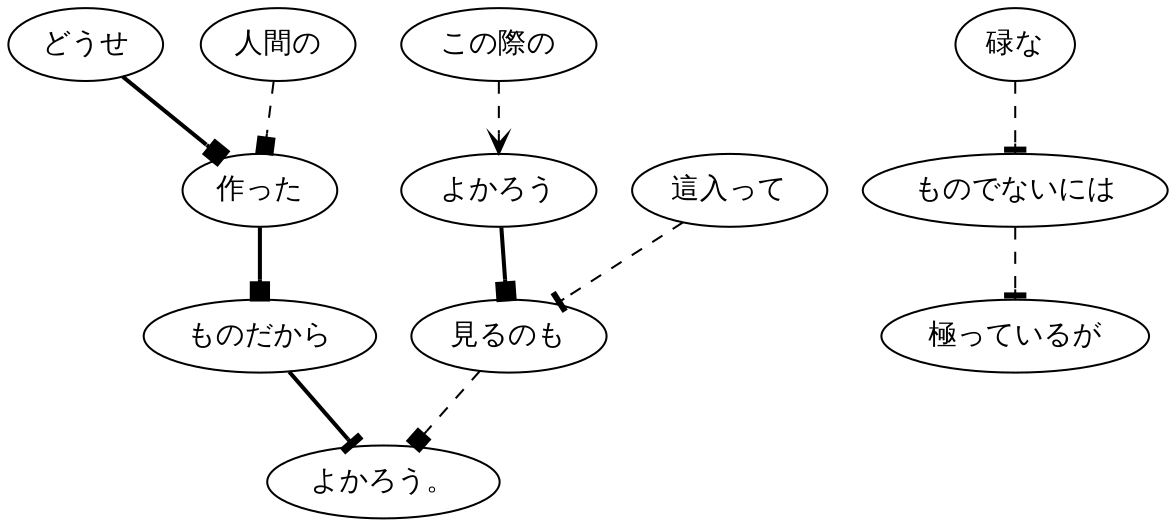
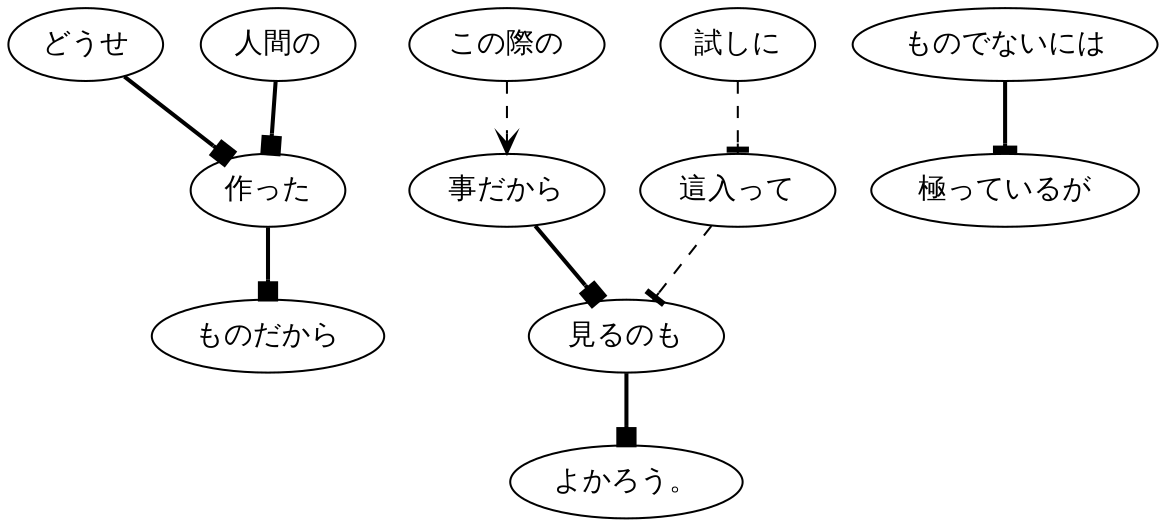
node "試しに": added
node "碌な": removed
edge "人間の" -> "作った": style dashed -> bold
node "よかろう": label "よかろう" -> "事だから"
edge "ものでないには" -> "極っているが": style dashed -> bold
edge "見るのも" -> "よかろう。": style dashed -> bold
edge "ものだから" -> "よかろう。": removed
